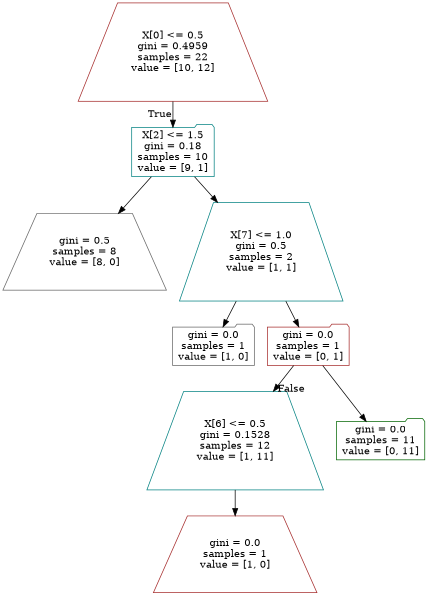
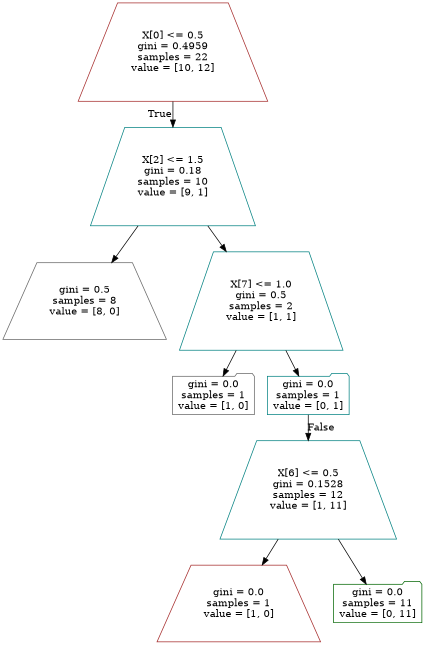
node "X[2] <= 1.5 gini = 0.18 samples = 10 value = [9, 1]": shape folder -> trapezium
node "gini = 0.0 samples = 1 value = [0, 1]": color brown -> teal
edge "gini = 0.0 samples = 1 value = [0, 1]" -> "gini = 0.0 samples = 11 value = [0, 11]": now "X[6] <= 0.5 gini = 0.1528 samples = 12 value = [1, 11]" -> "gini = 0.0 samples = 11 value = [0, 11]"
